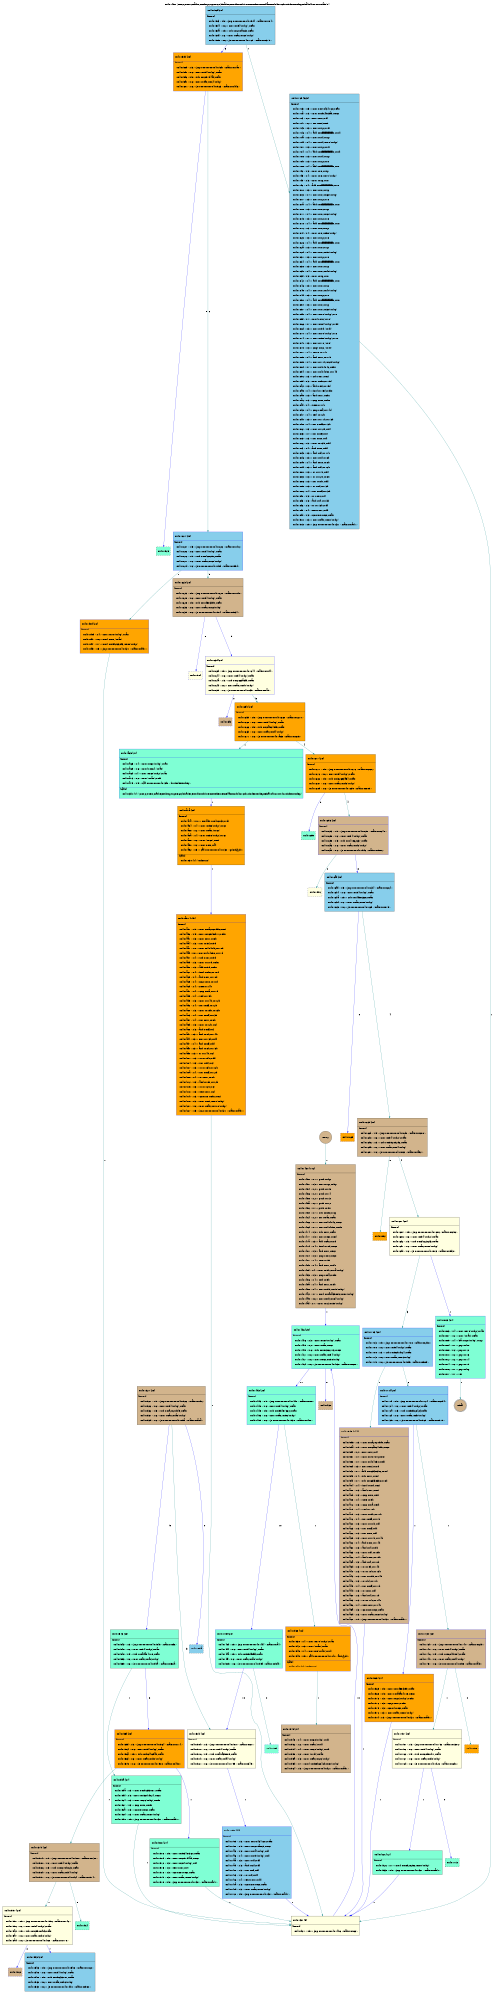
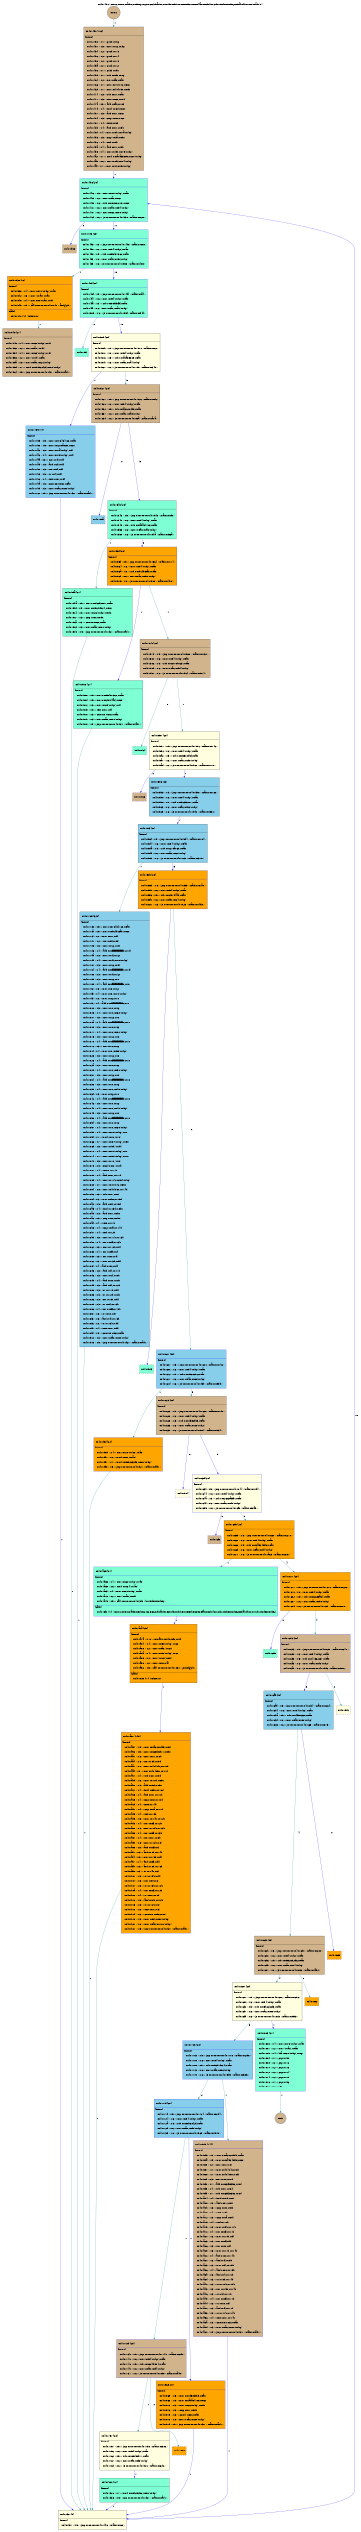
edge "0x4015b3 [28]" -> "0x4015cf [28]": added, label "7"
node "Entry": label "Entry" -> "Users"
node "Final": label "Final" -> "Exit"
edge "0x401527 [28]" -> "0x40150b [28]": reversed
node "0x401773": removed
